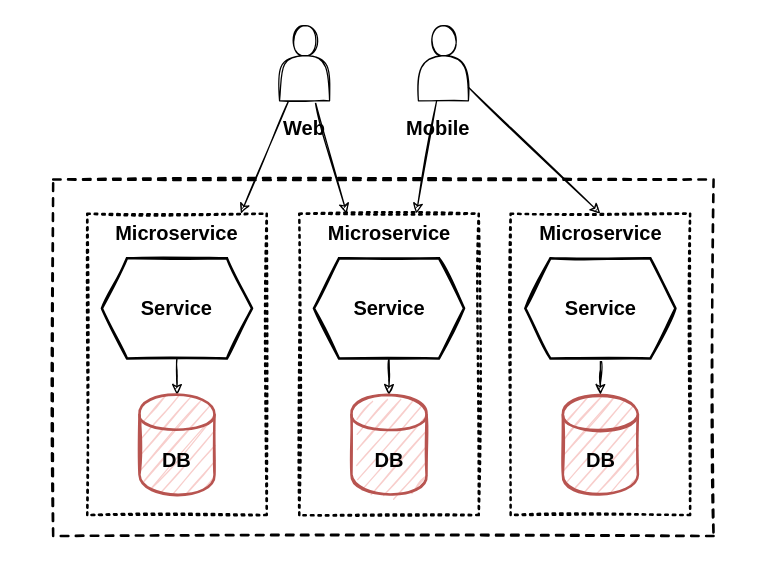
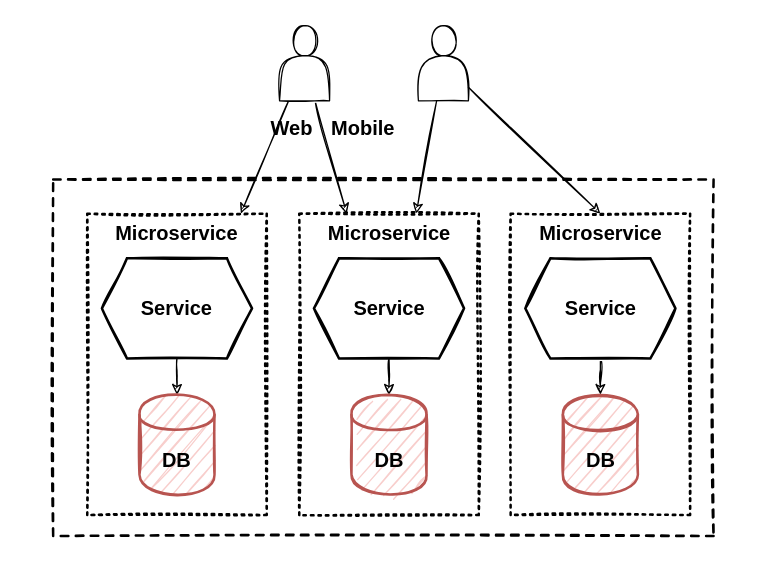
node "Web": moved (304, 128) -> (292, 128)
node "Mobile": moved (438, 128) -> (363, 128)
